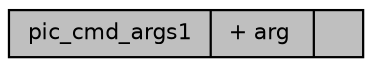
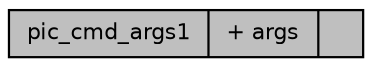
node "pic_cmd_args1": text "+ arg" -> "+ args"
